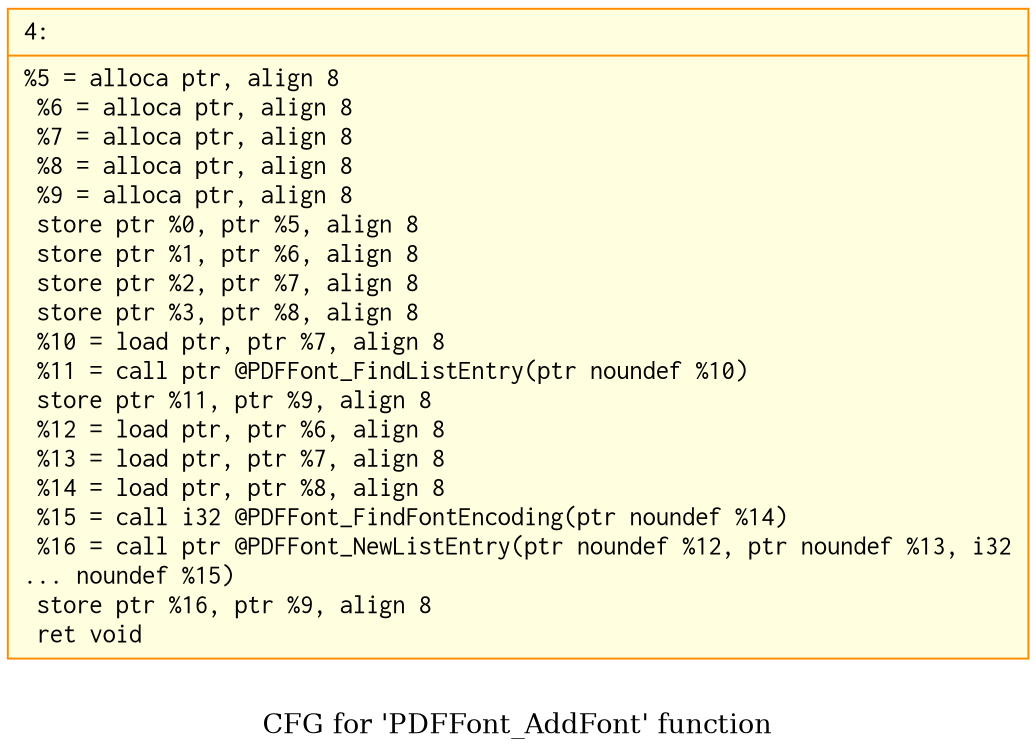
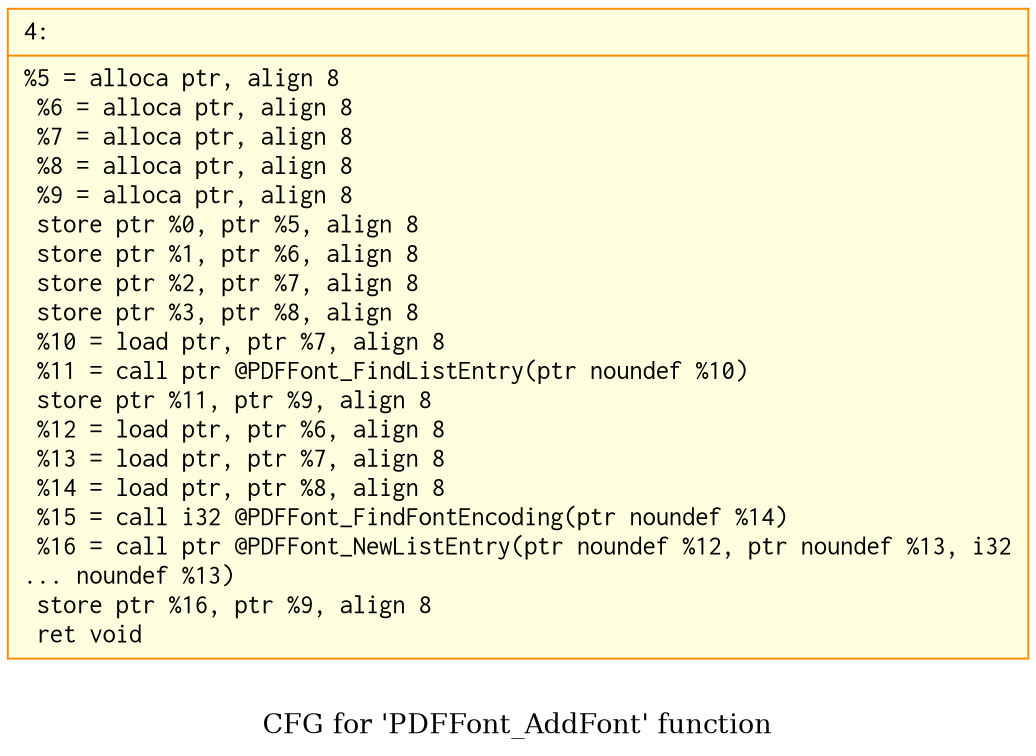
node "4:": text "... noundef %15)" -> "... noundef %13)"
